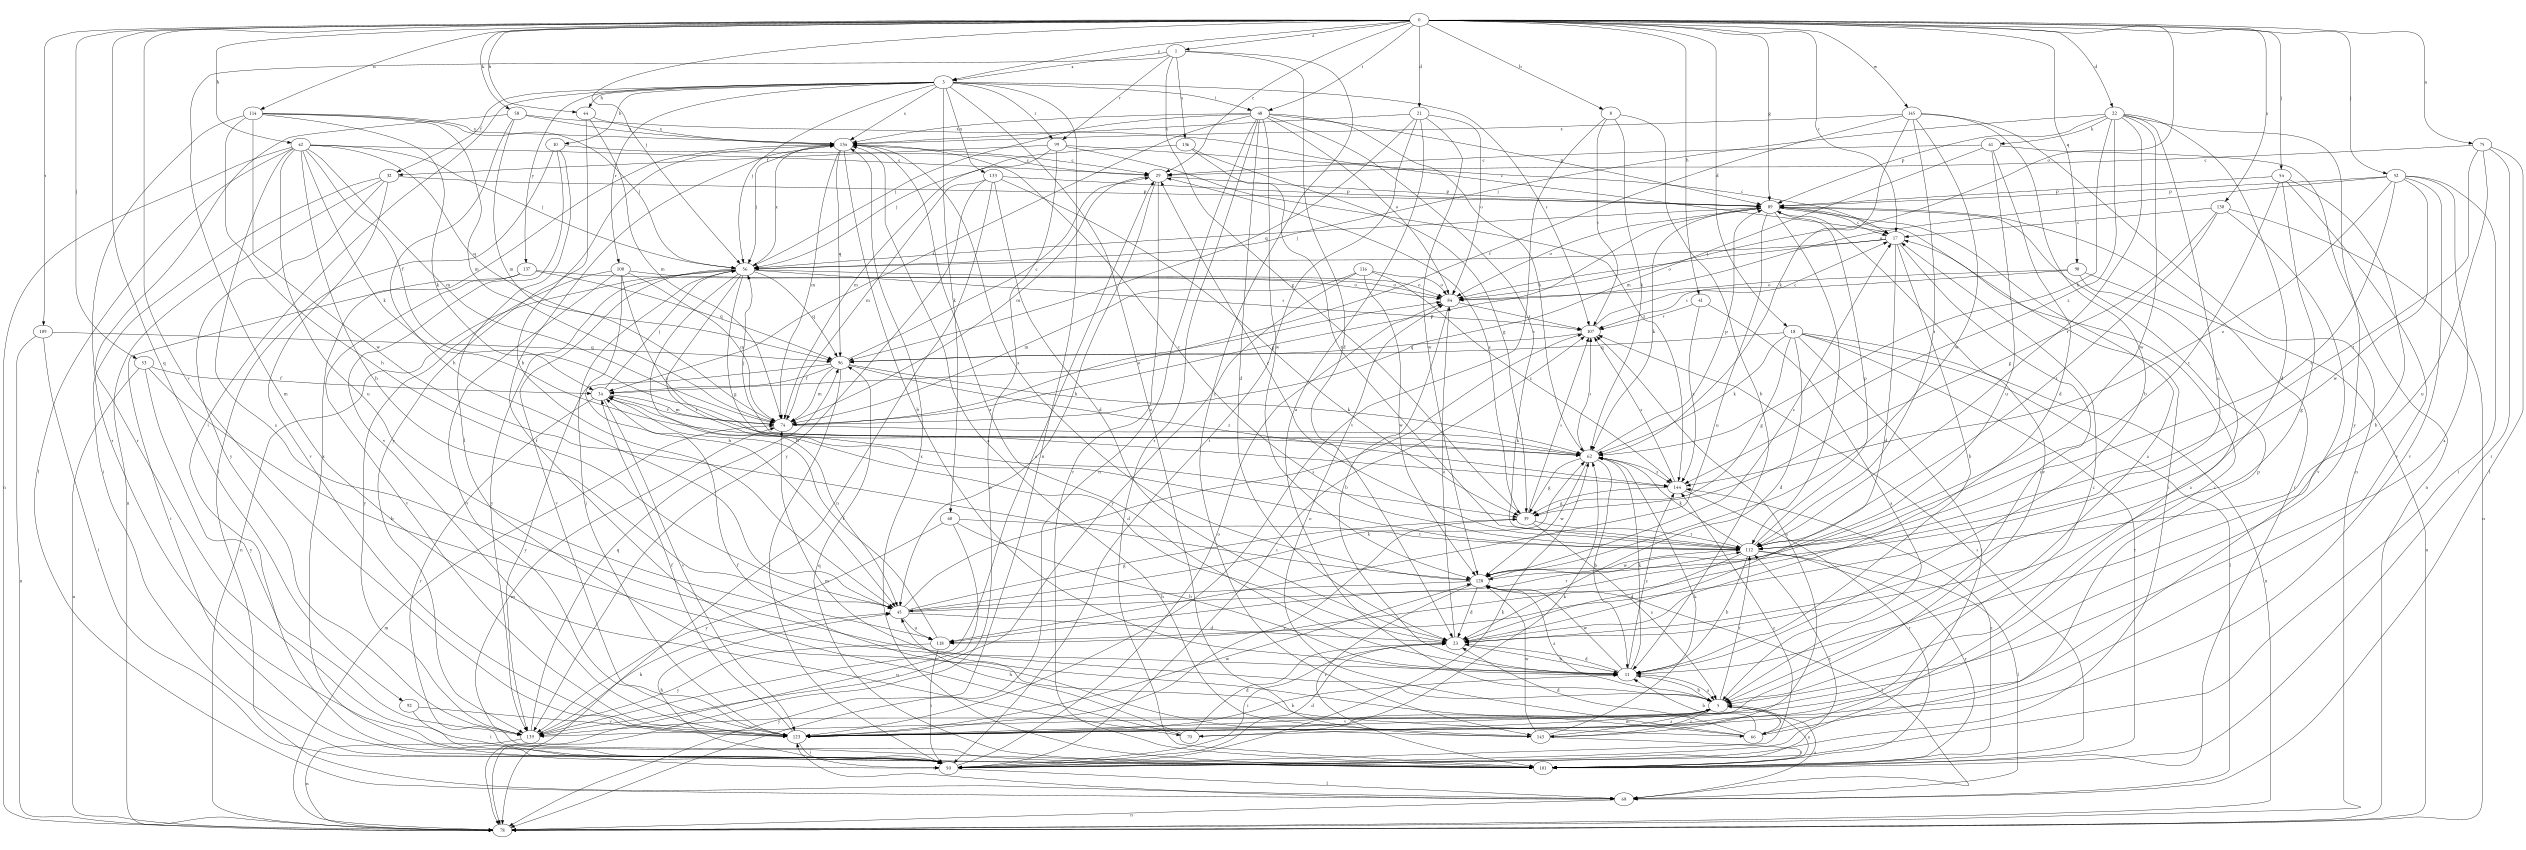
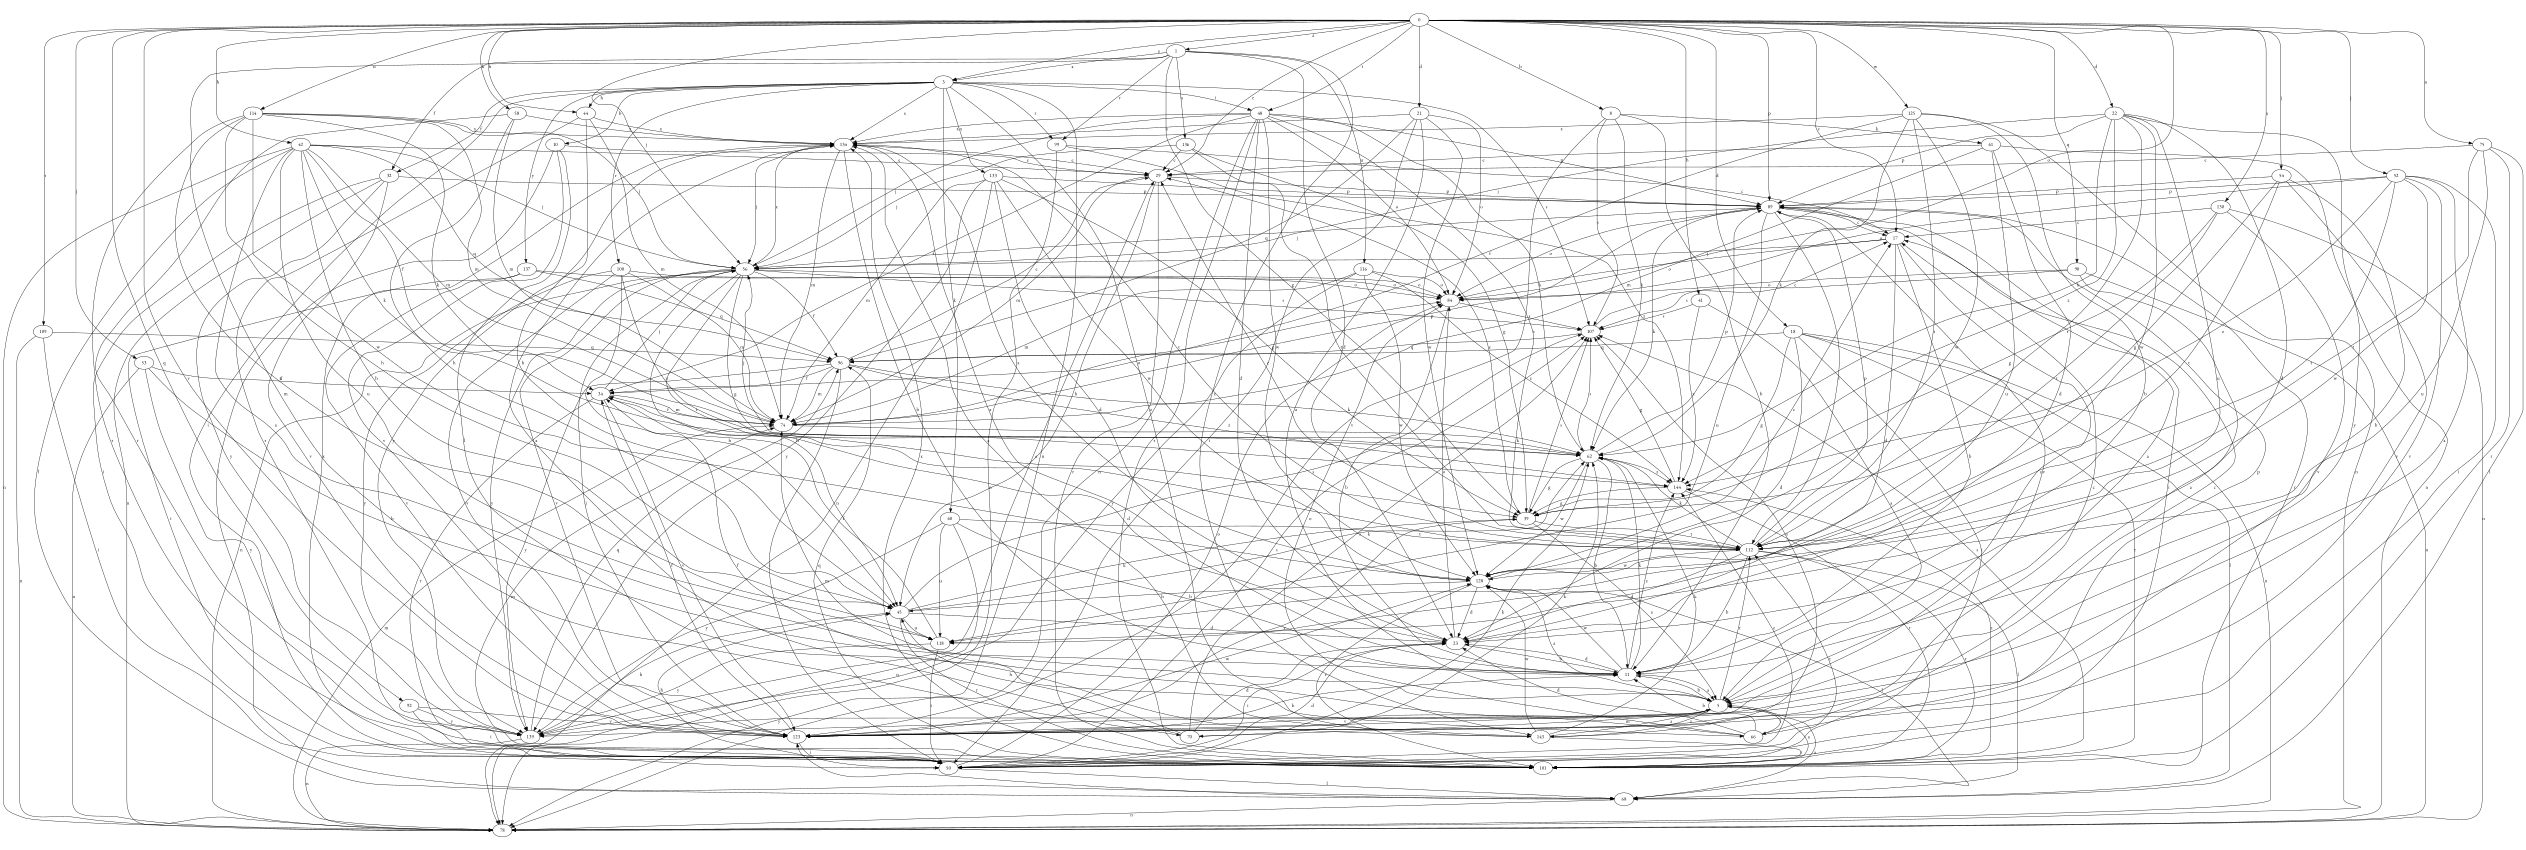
edge "1" -> "116": added, label "u"
edge "0" -> "89": label "g" -> "p"
node "145": label "145" -> "125"
edge "3" -> "56": removed, label "j"
edge "22" -> "61": now "8" -> "61"
edge "58" -> "17": removed, label "c"
edge "136" -> "29": added, label "e"
edge "99" -> "32": now "1" -> "32"
edge "99" -> "74": removed, label "m"
edge "134" -> "96": removed, label "q"
edge "56" -> "96": label "q" -> "f"
edge "18" -> "62": removed, label "k"
edge "144" -> "107": label "s" -> "g"
edge "133" -> "128": added, label "w"
edge "70" -> "134": label "f" -> "x"
edge "114" -> "118": added, label "u"
edge "70" -> "107": added, label "s"
edge "54" -> "23": now "54" -> "39"
edge "45" -> "39": label "g" -> "k"
edge "60" -> "118": added, label "u"
edge "45" -> "112": now "45" -> "101"
edge "92" -> "139": added, label "y"
edge "44" -> "101": added, label "r"
